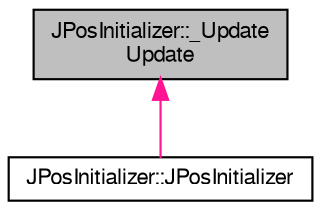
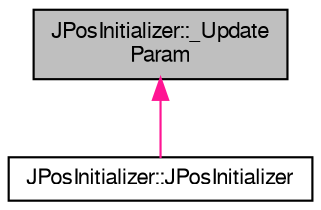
node "JPosInitializer::_Update Update": label "JPosInitializer::_Update Update" -> "JPosInitializer::_Update Param"
